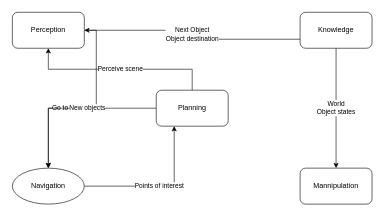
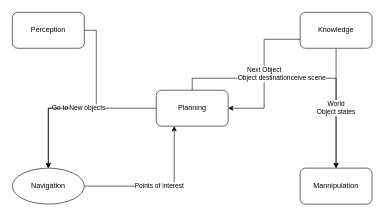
edge "Knowledge" -> "Perception": now "Knowledge" -> "Planning"
edge "Planning" -> "Perception": now "Planning" -> "Mannipulation"
